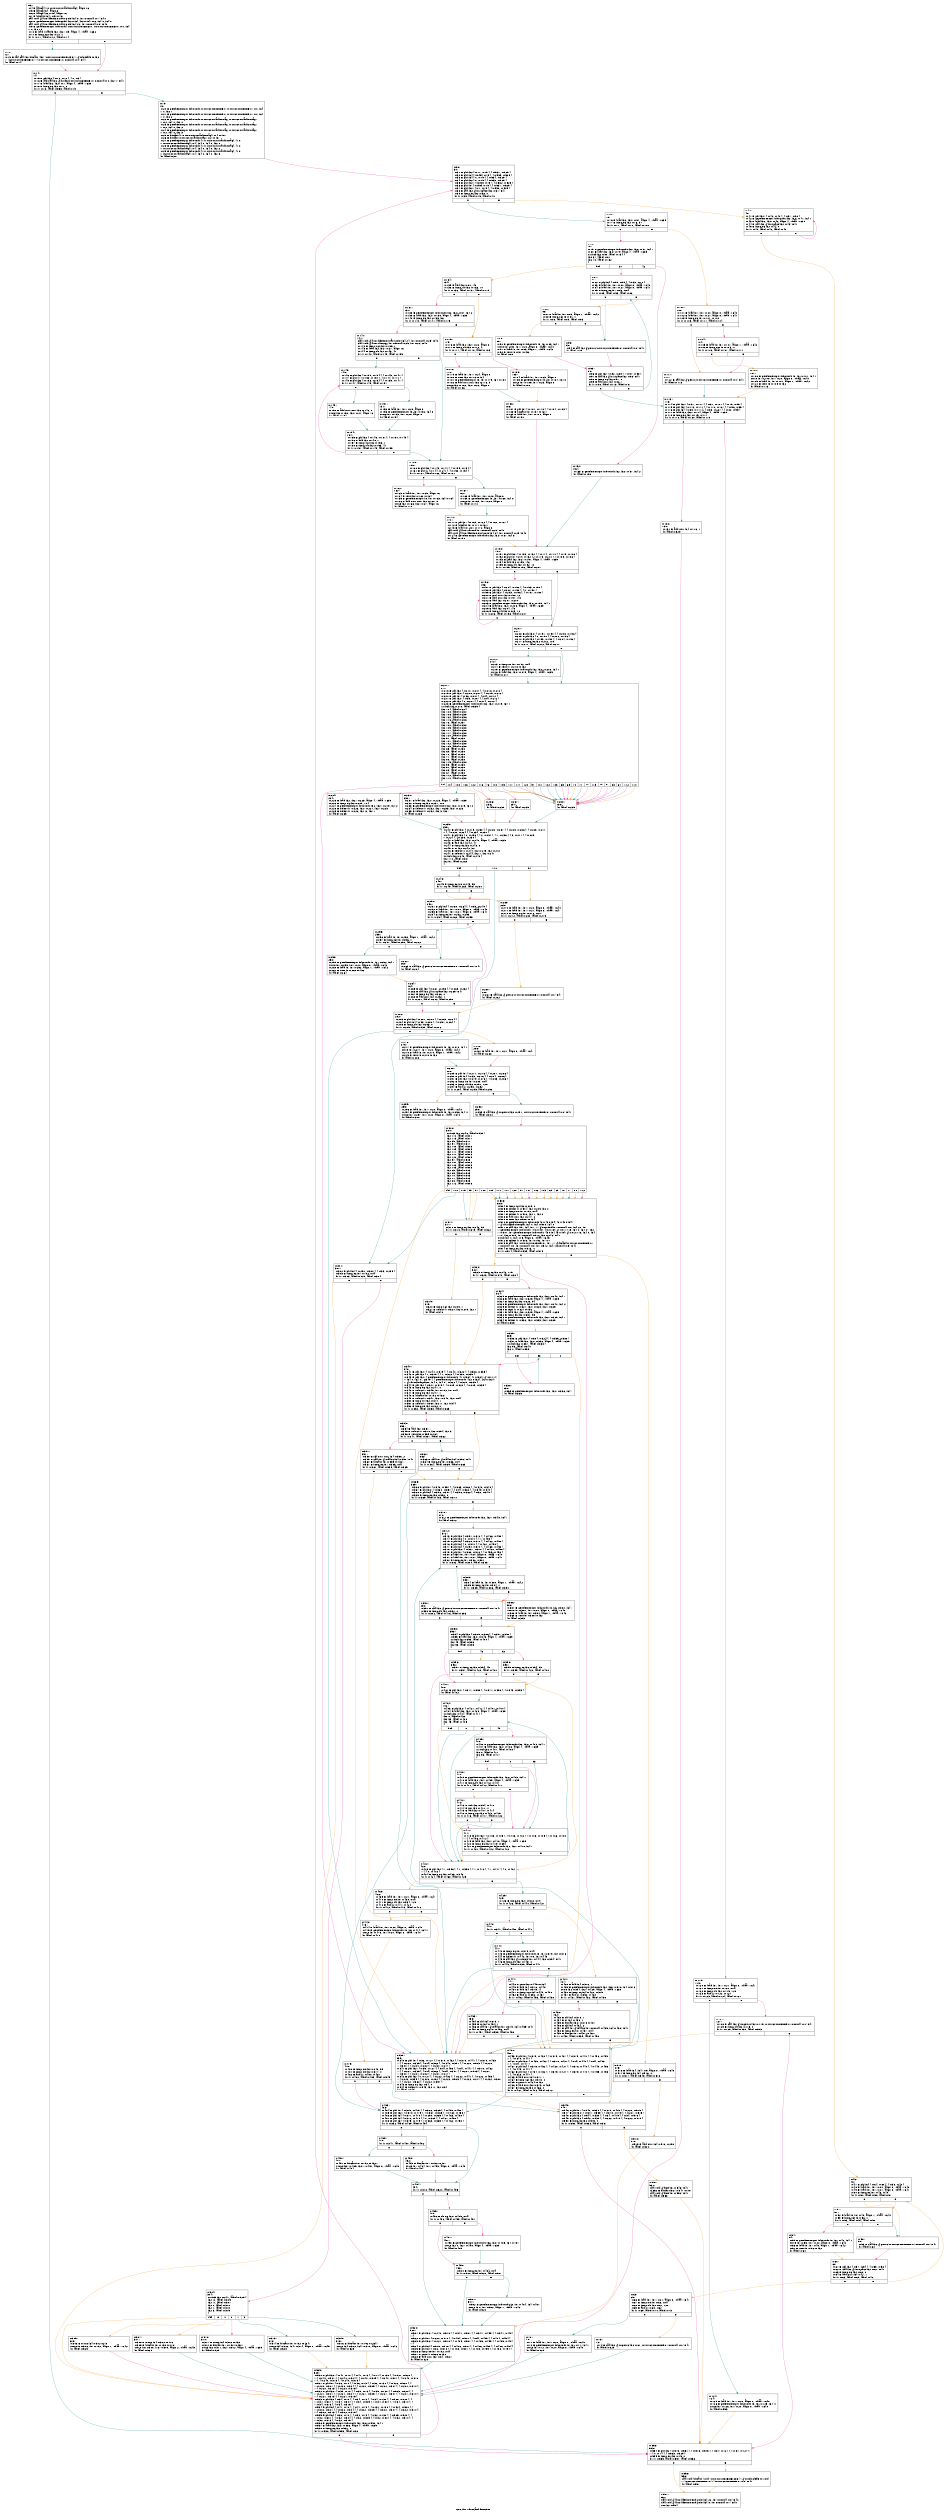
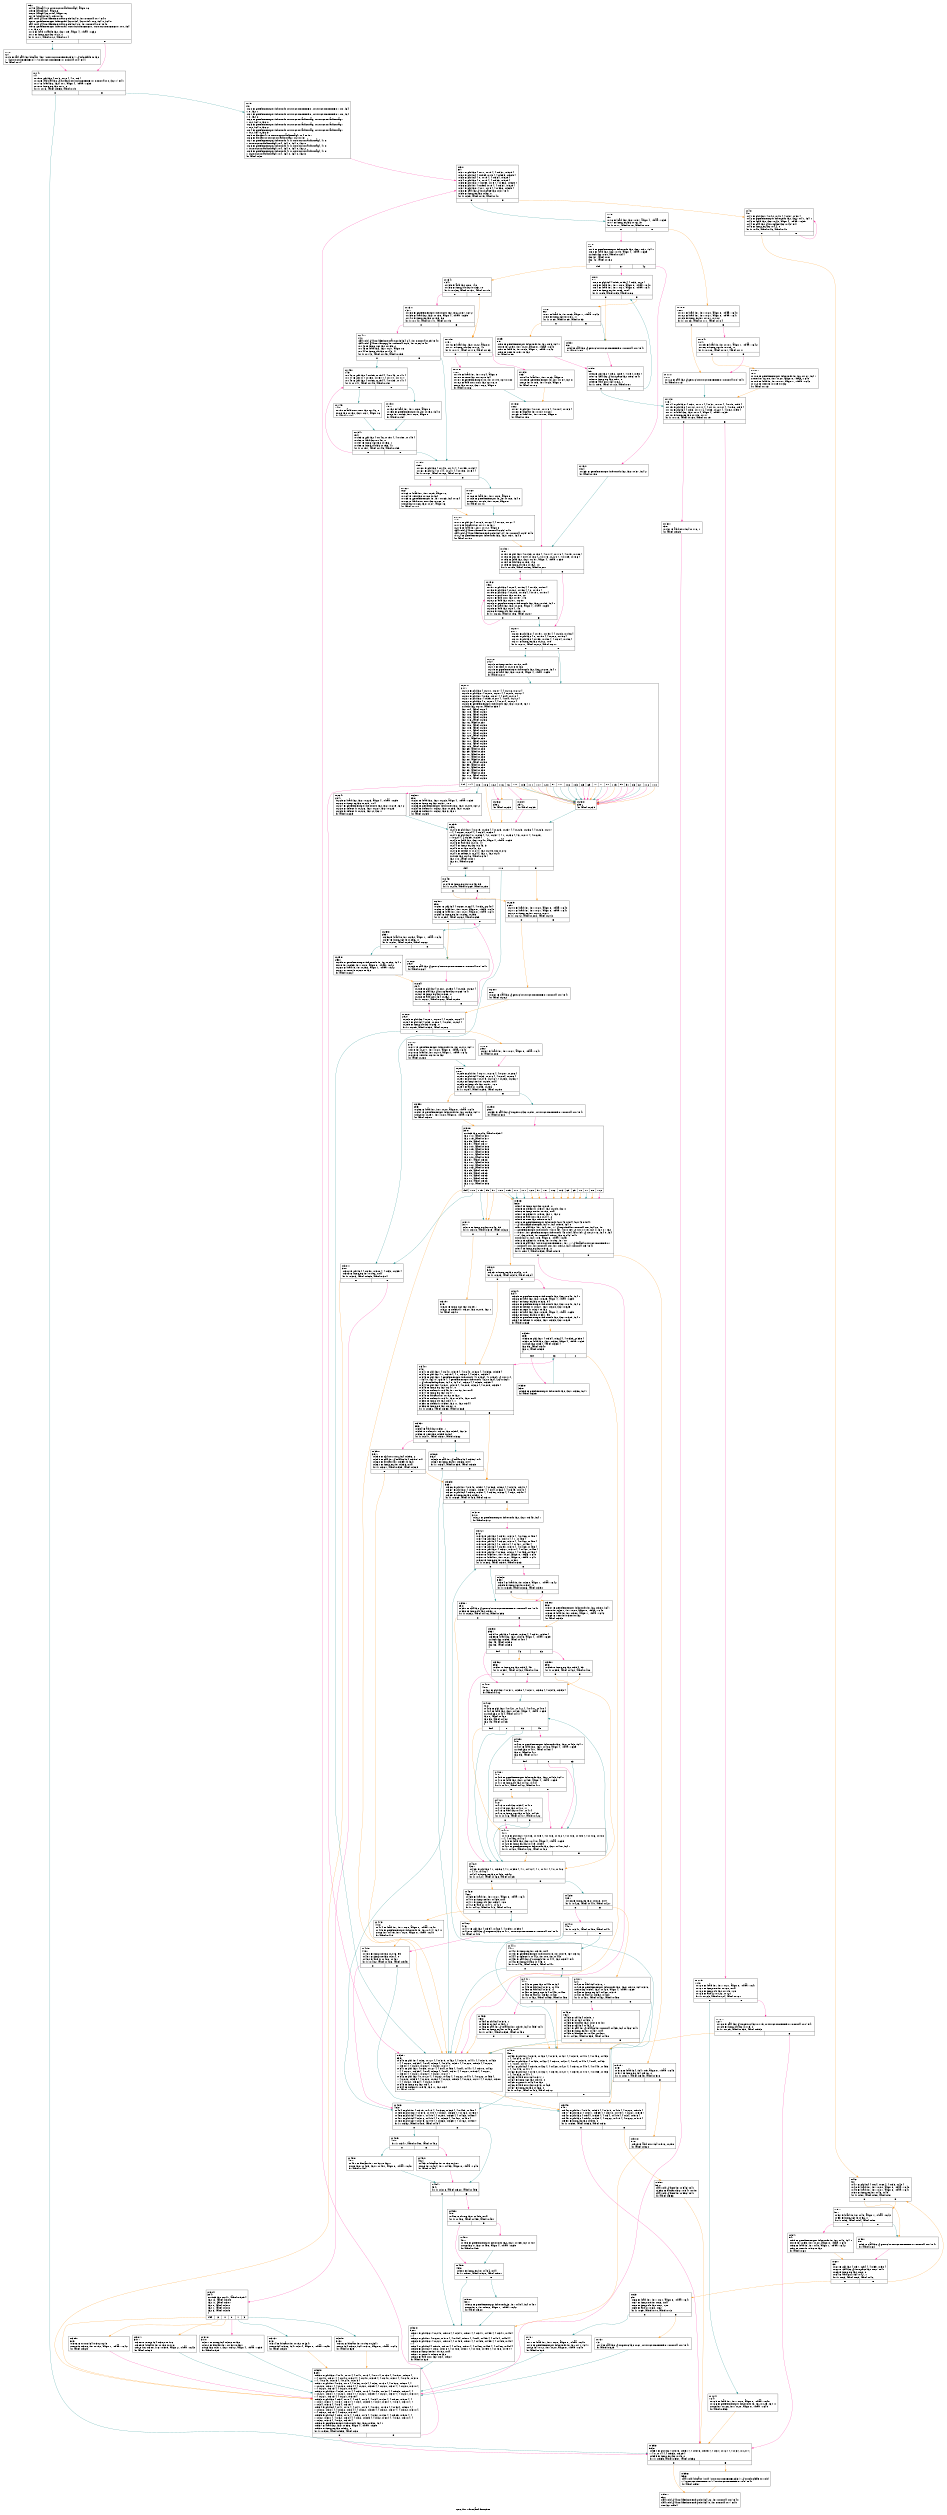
node "%476:": added
